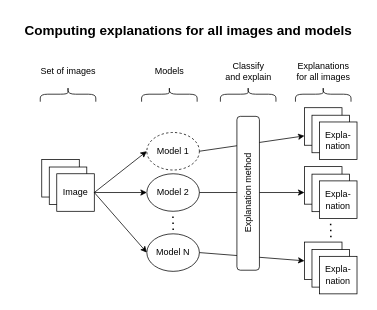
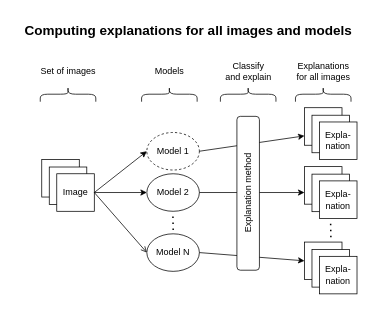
edge "Image" -> "Model N": arrowhead classic -> open
